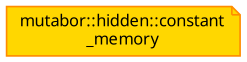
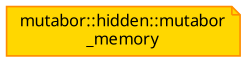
node "mutabor::hidden::constant _memory": label "mutabor::hidden::constant _memory" -> "mutabor::hidden::mutabor _memory"
